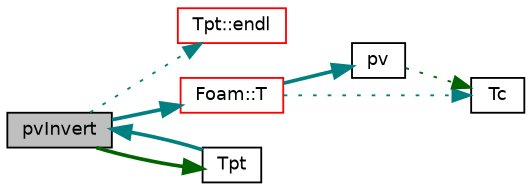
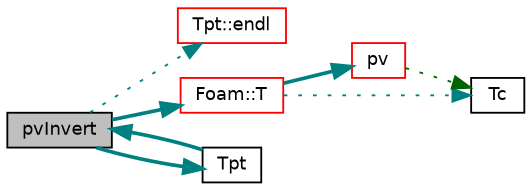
node "pv": color black -> red
edge "pvInvert" -> "Tpt": color darkgreen -> teal
